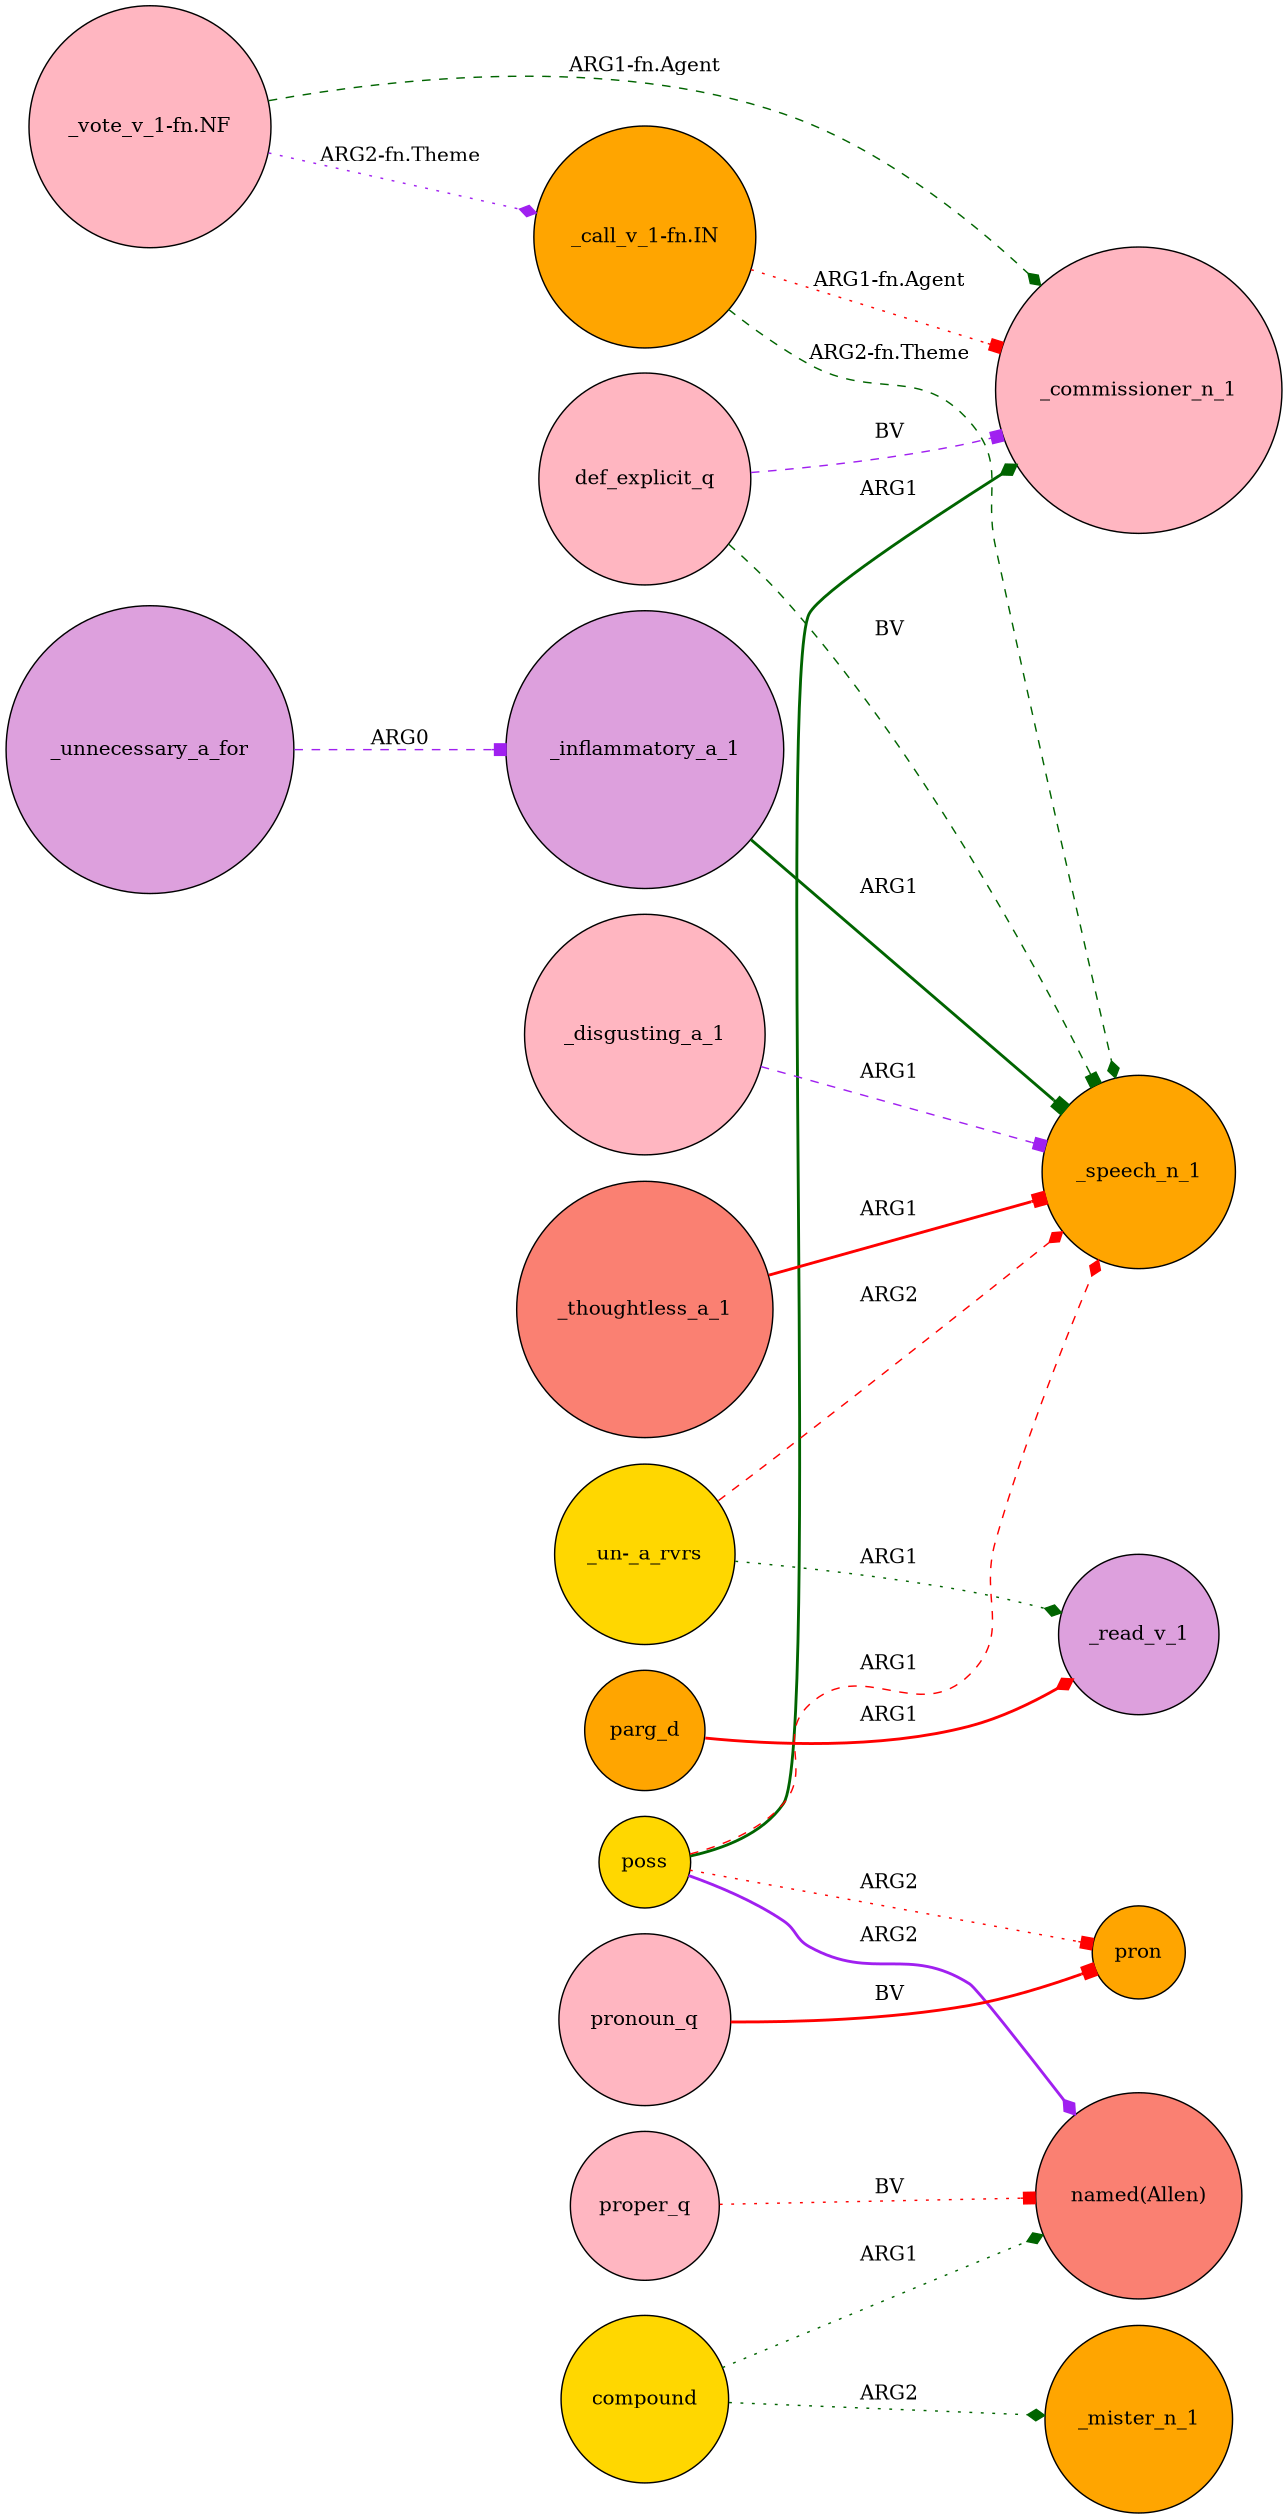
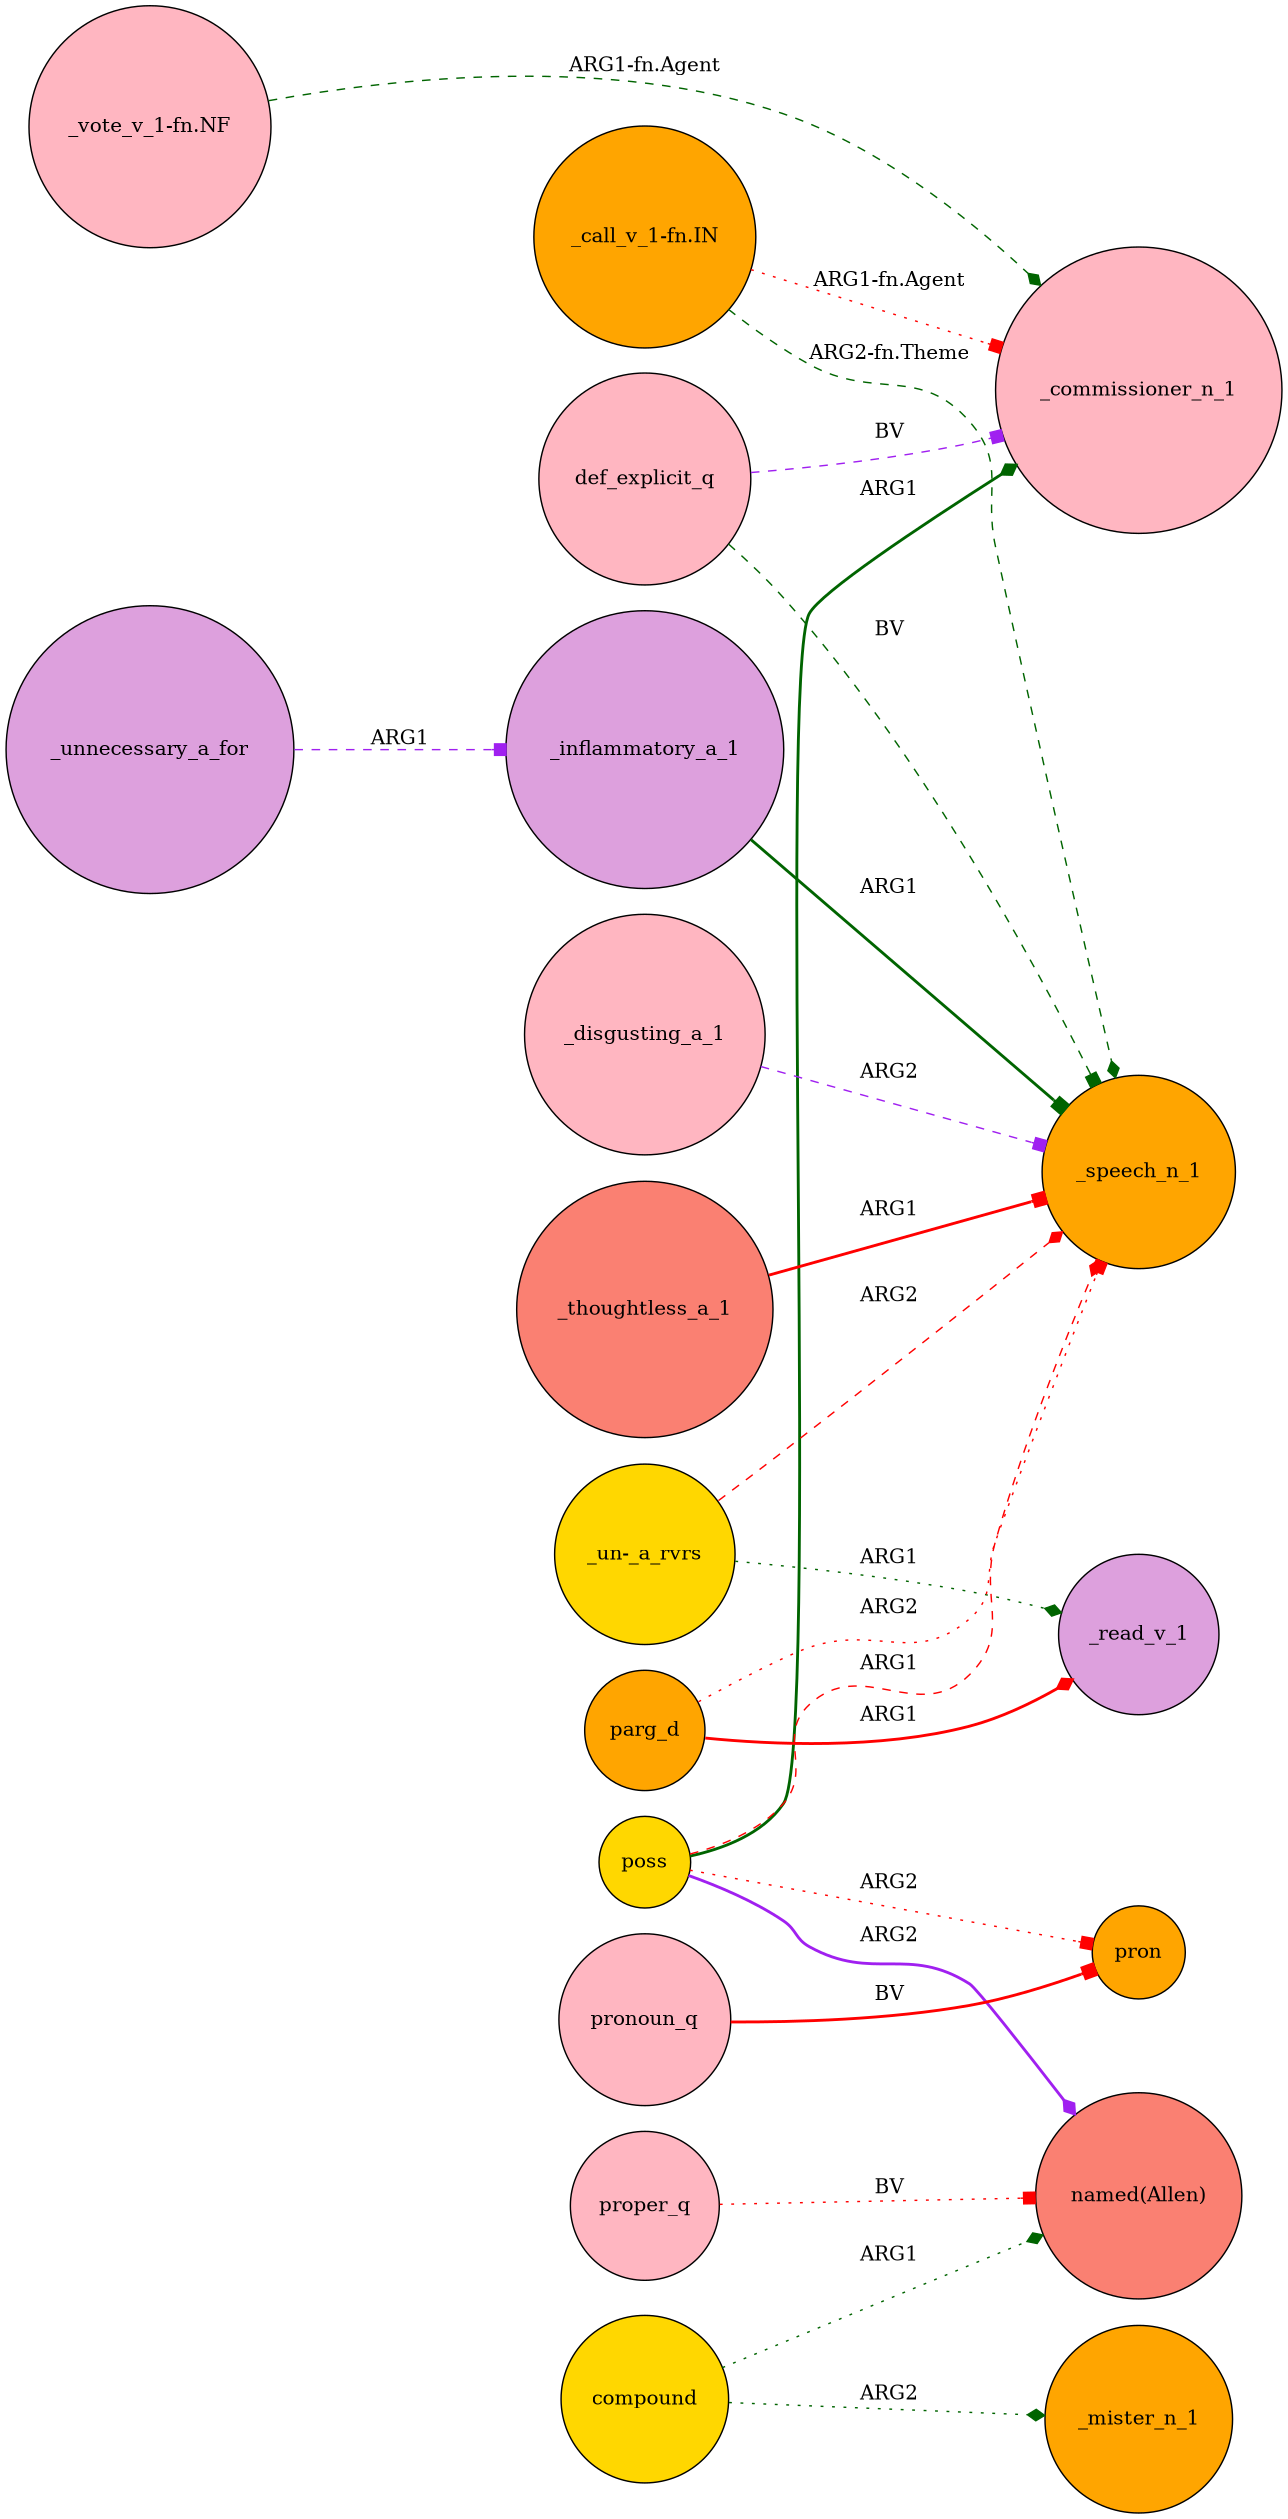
edge "_vote_v_1-fn.NF" -> "_call_v_1-fn.IN": removed, label "ARG2-fn.Theme"
edge "_unnecessary_a_for" -> "_inflammatory_a_1": label "ARG0" -> "ARG1"
edge "_disgusting_a_1" -> "_speech_n_1": label "ARG1" -> "ARG2"
edge "parg_d" -> "_speech_n_1": added, label "ARG2"
